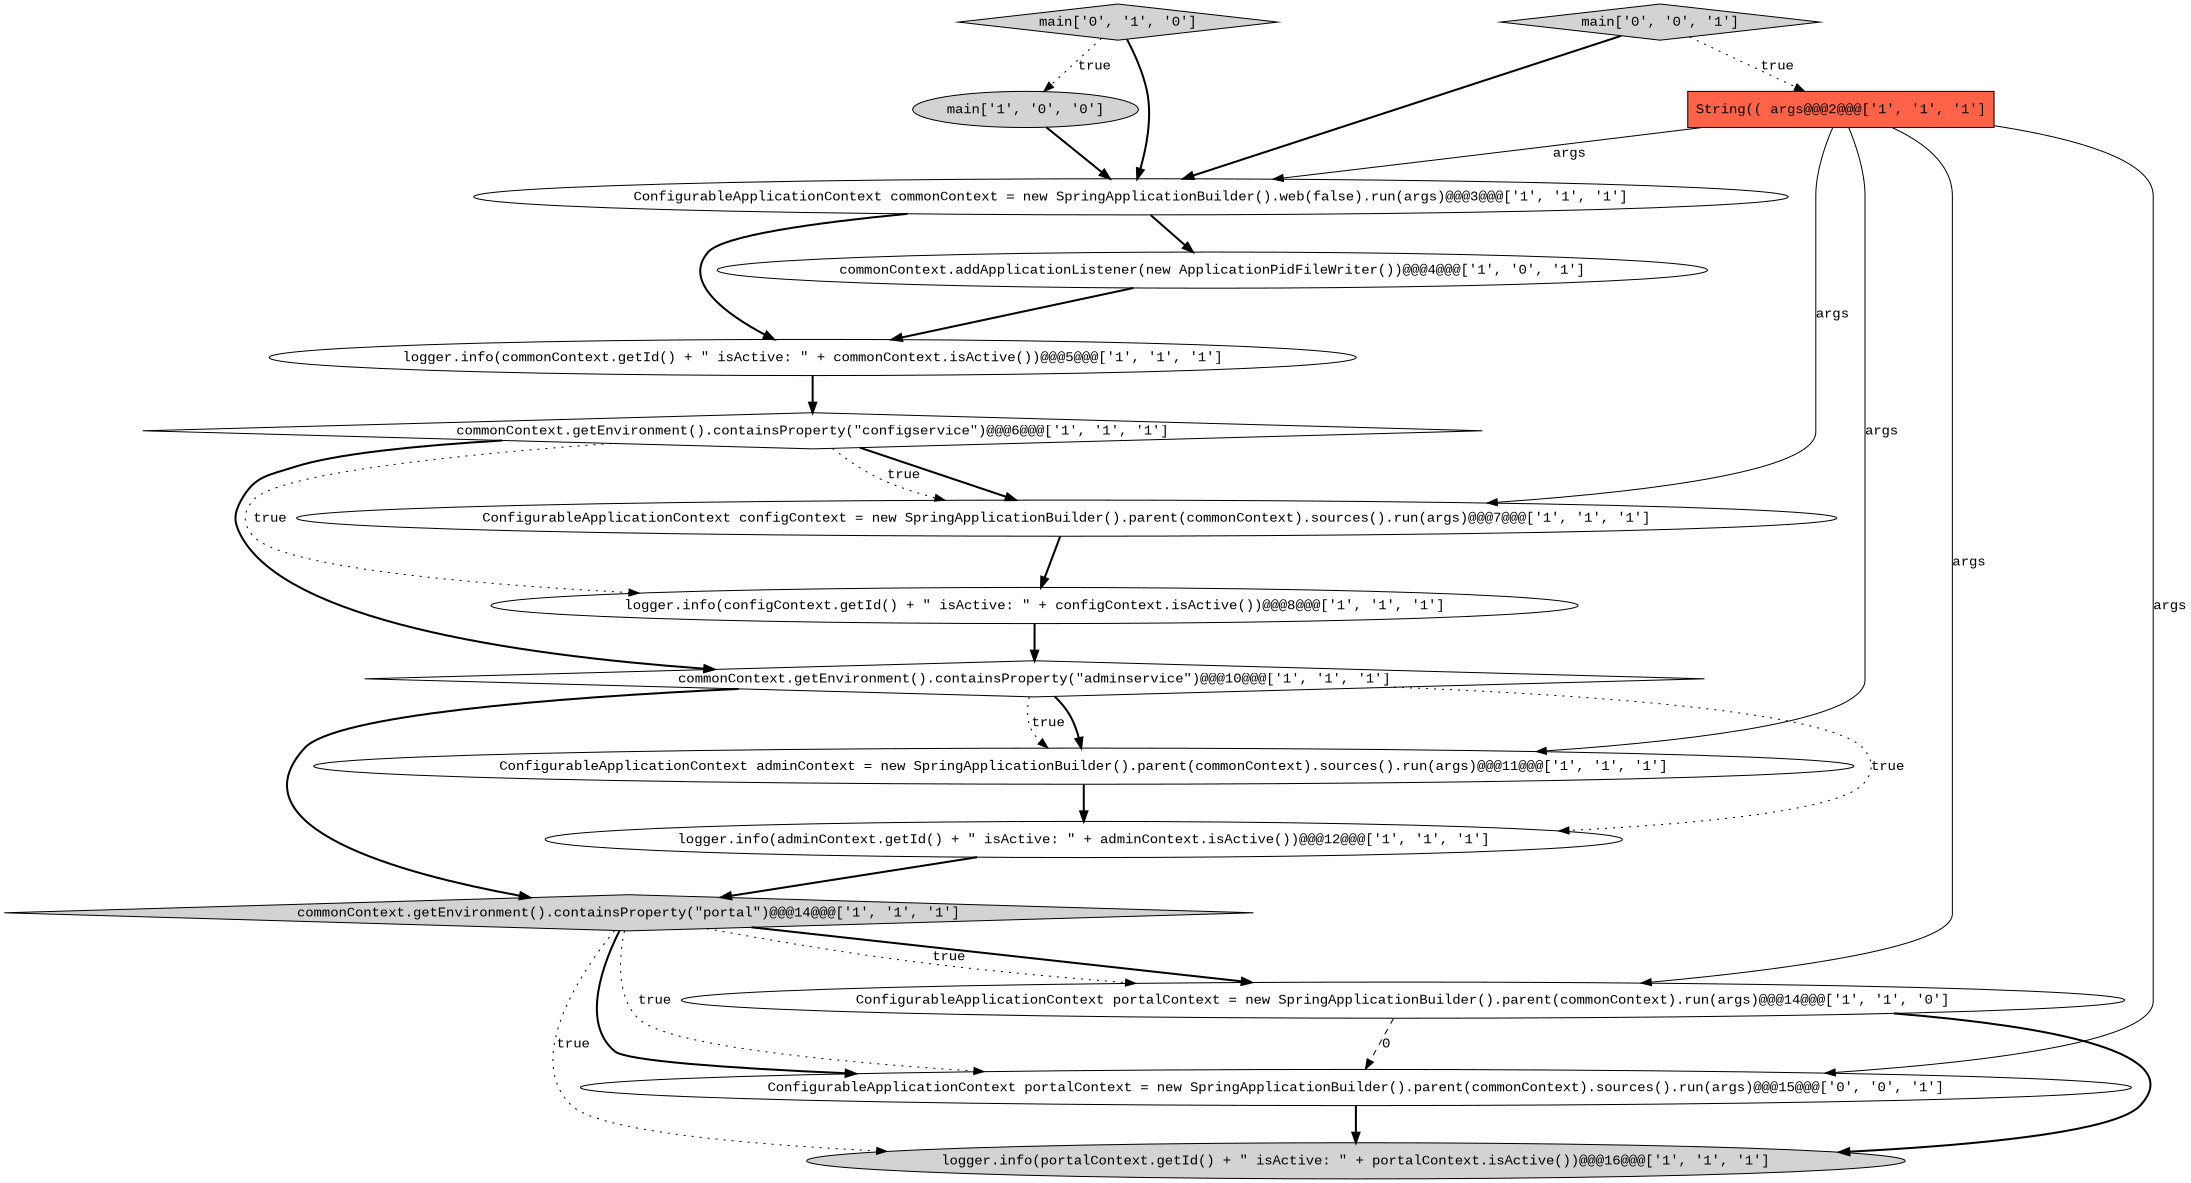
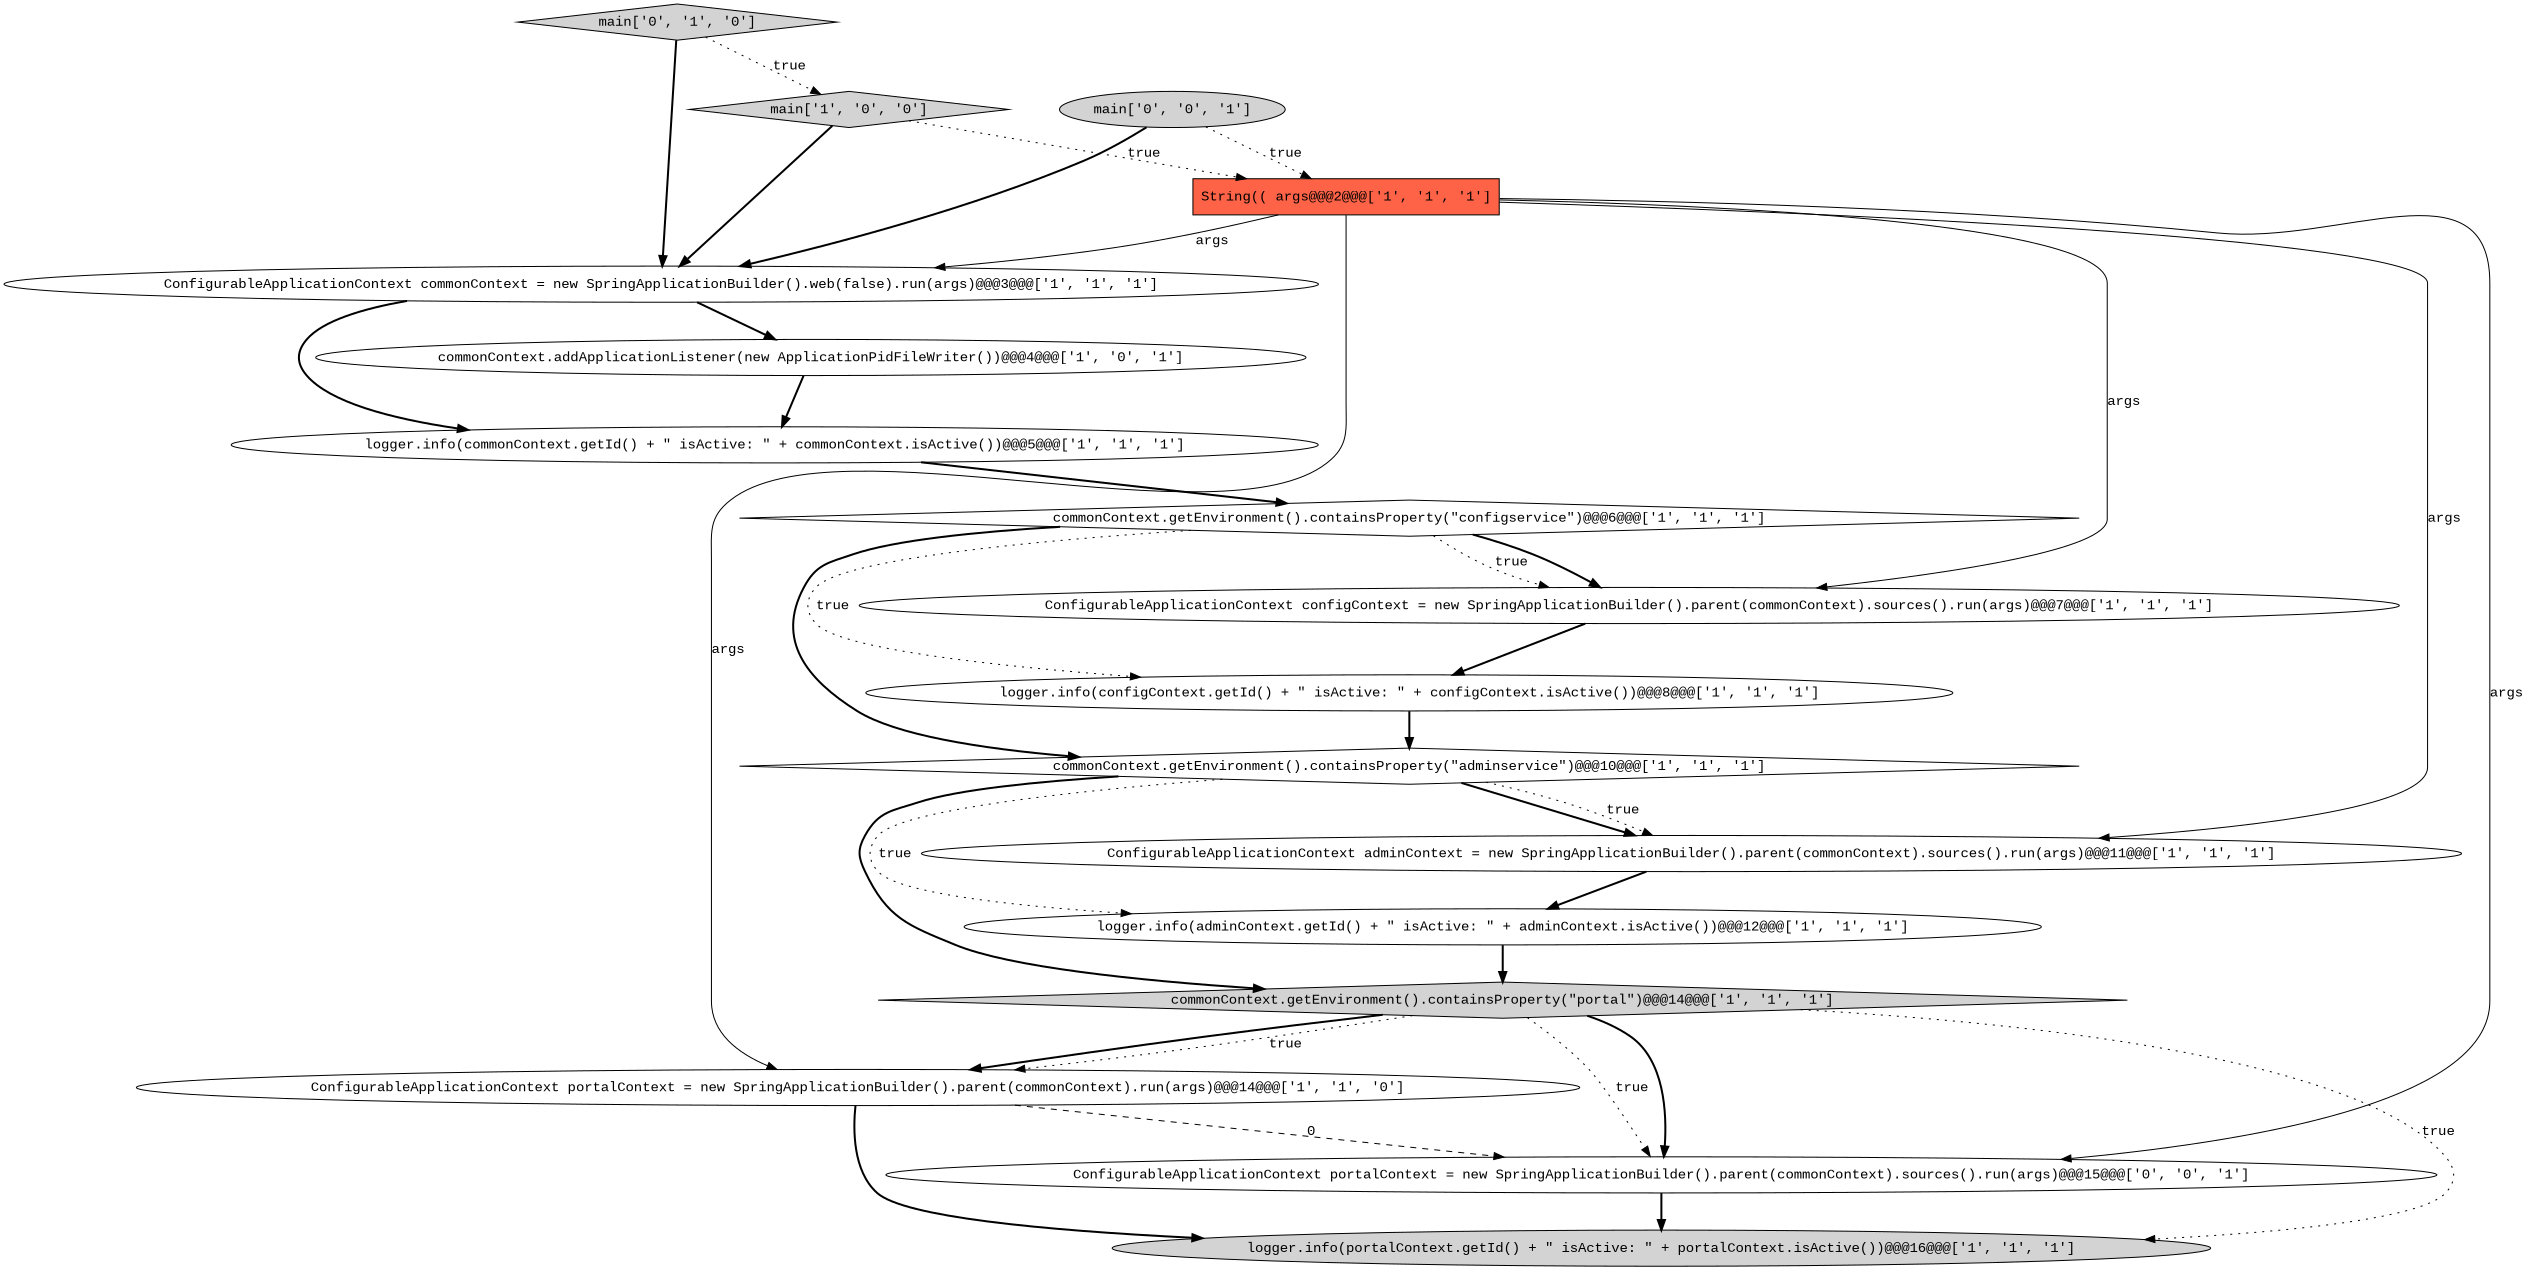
node "main['0', '0', '1']": shape diamond -> ellipse
node "main['1', '0', '0']": shape ellipse -> diamond
edge "main['1', '0', '0']" -> "String(( args@@@2@@@['1', '1', '1']": added, label "true"
